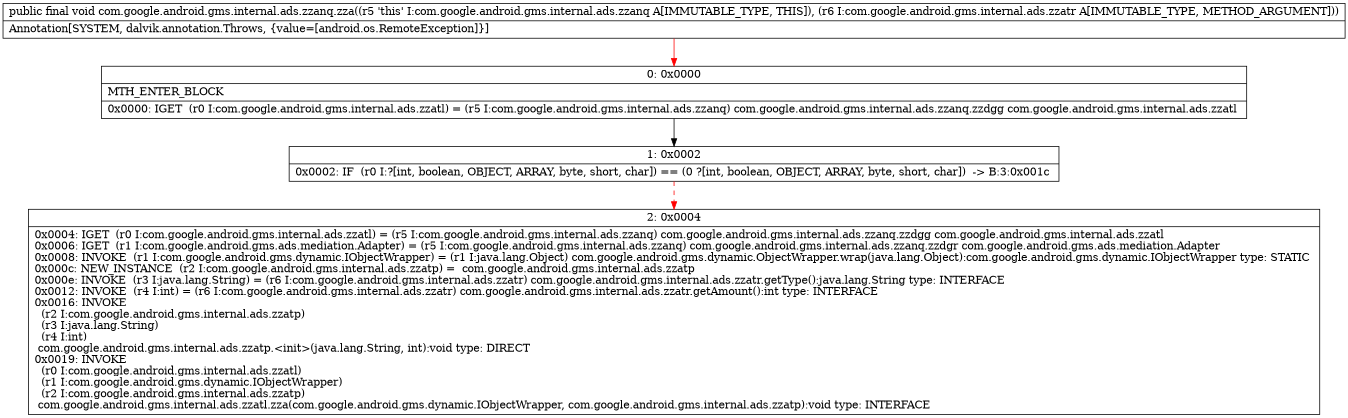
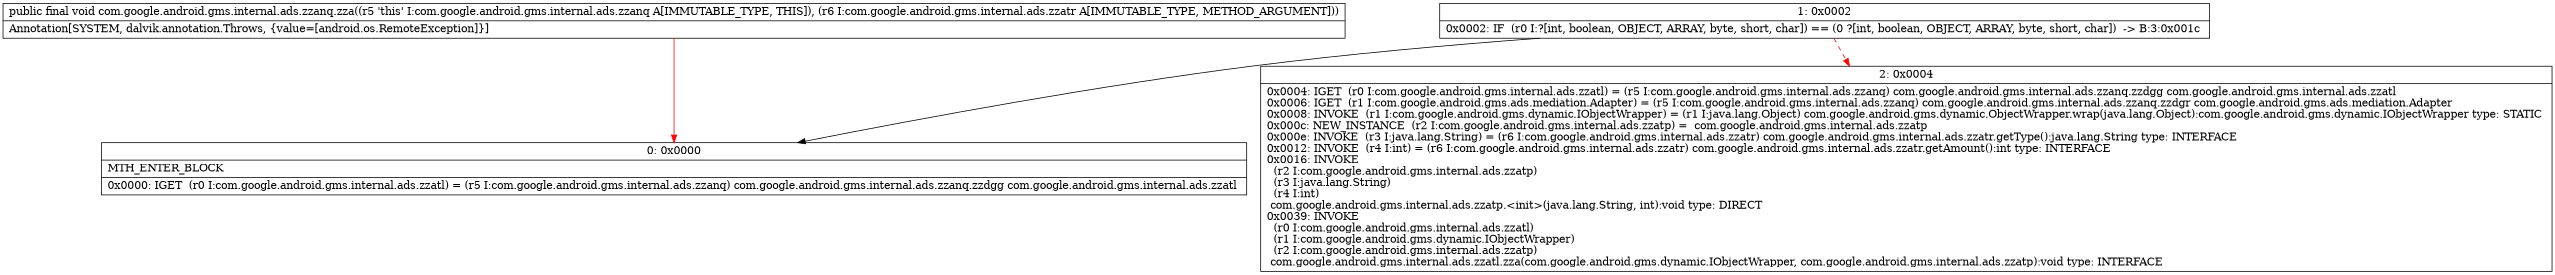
edge "0: 0x0000" -> "1: 0x0002": reversed
node "2: 0x0004": text "0x0019: INVOKE" -> "0x0039: INVOKE"
